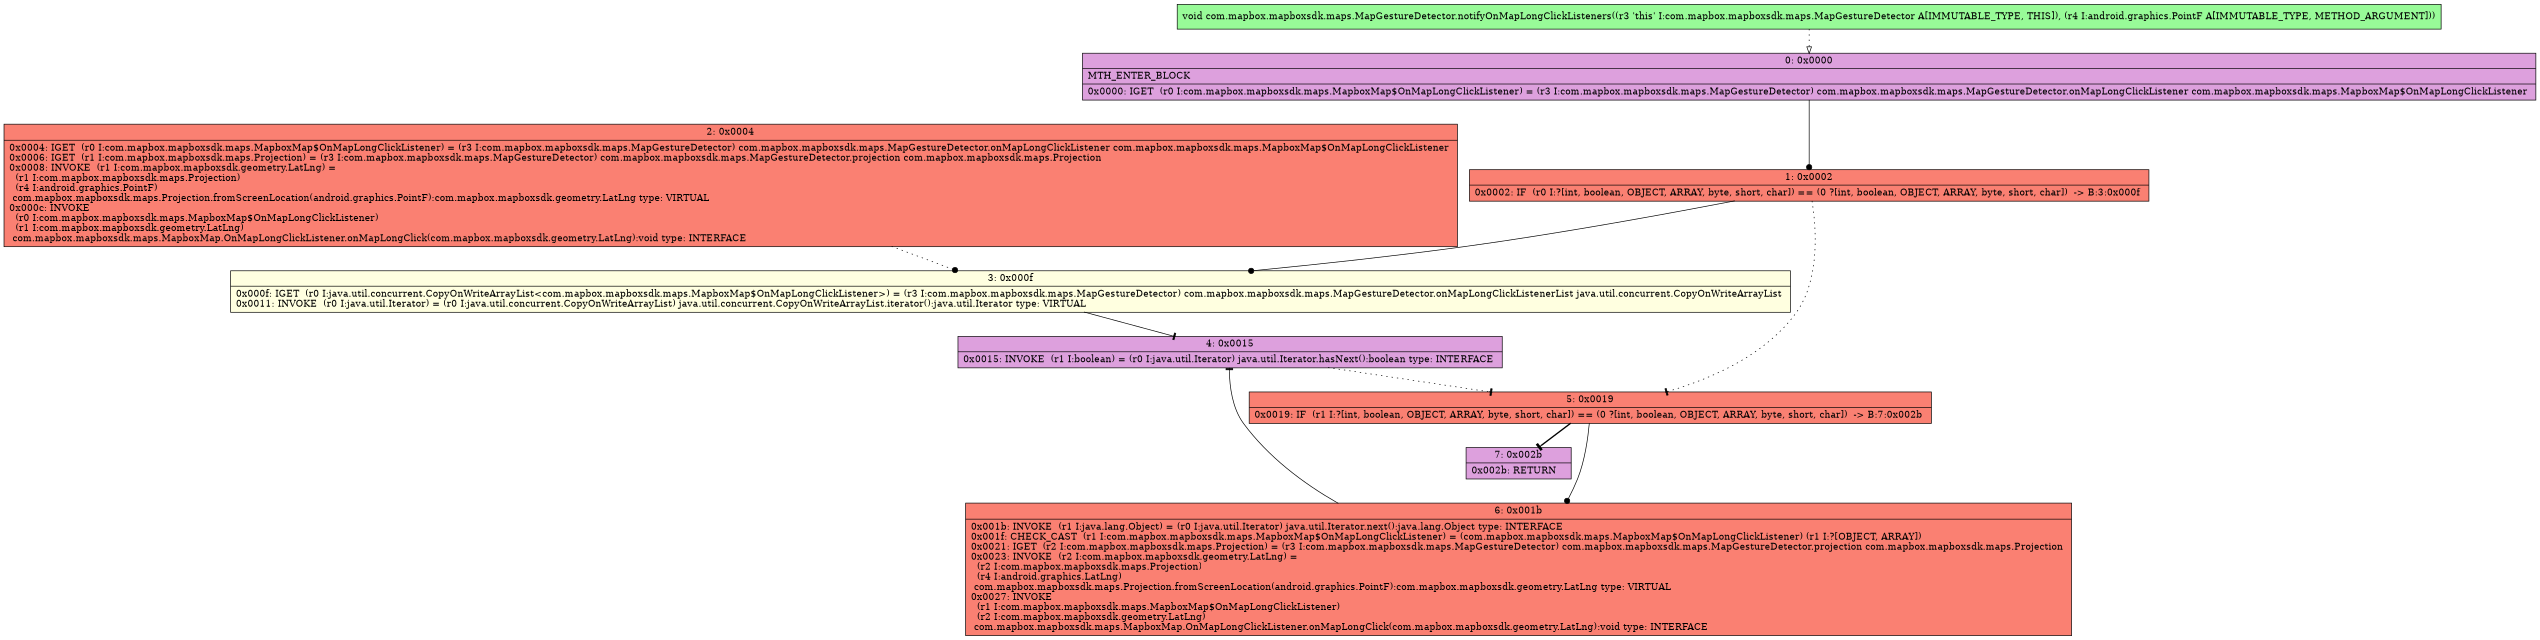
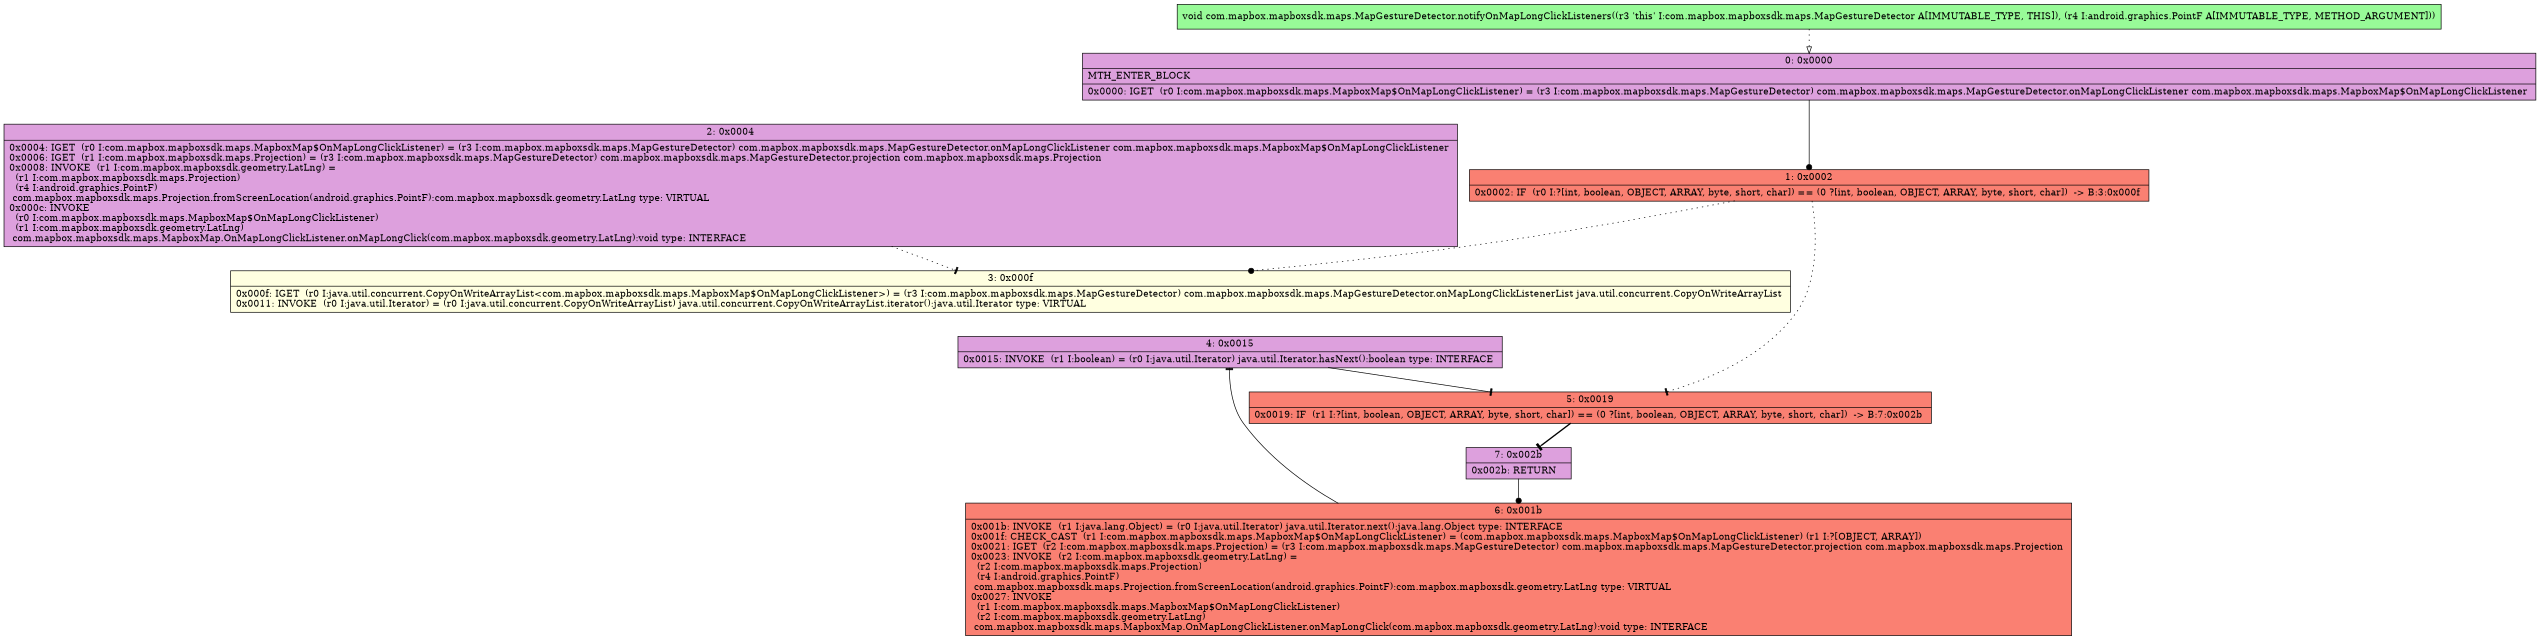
node "2: 0x0004": fillcolor salmon -> plum
edge "1: 0x0002" -> "3: 0x000f": style solid -> dotted
edge "2: 0x0004" -> "3: 0x000f": arrowhead dot -> tee
edge "3: 0x000f" -> "4: 0x0015": removed
edge "4: 0x0015" -> "5: 0x0019": style dotted -> solid
edge "5: 0x0019" -> "6: 0x001b": now "7: 0x002b" -> "6: 0x001b"
node "6: 0x001b": text "(r4 I:android.graphics.LatLng)" -> "(r4 I:android.graphics.PointF)"
